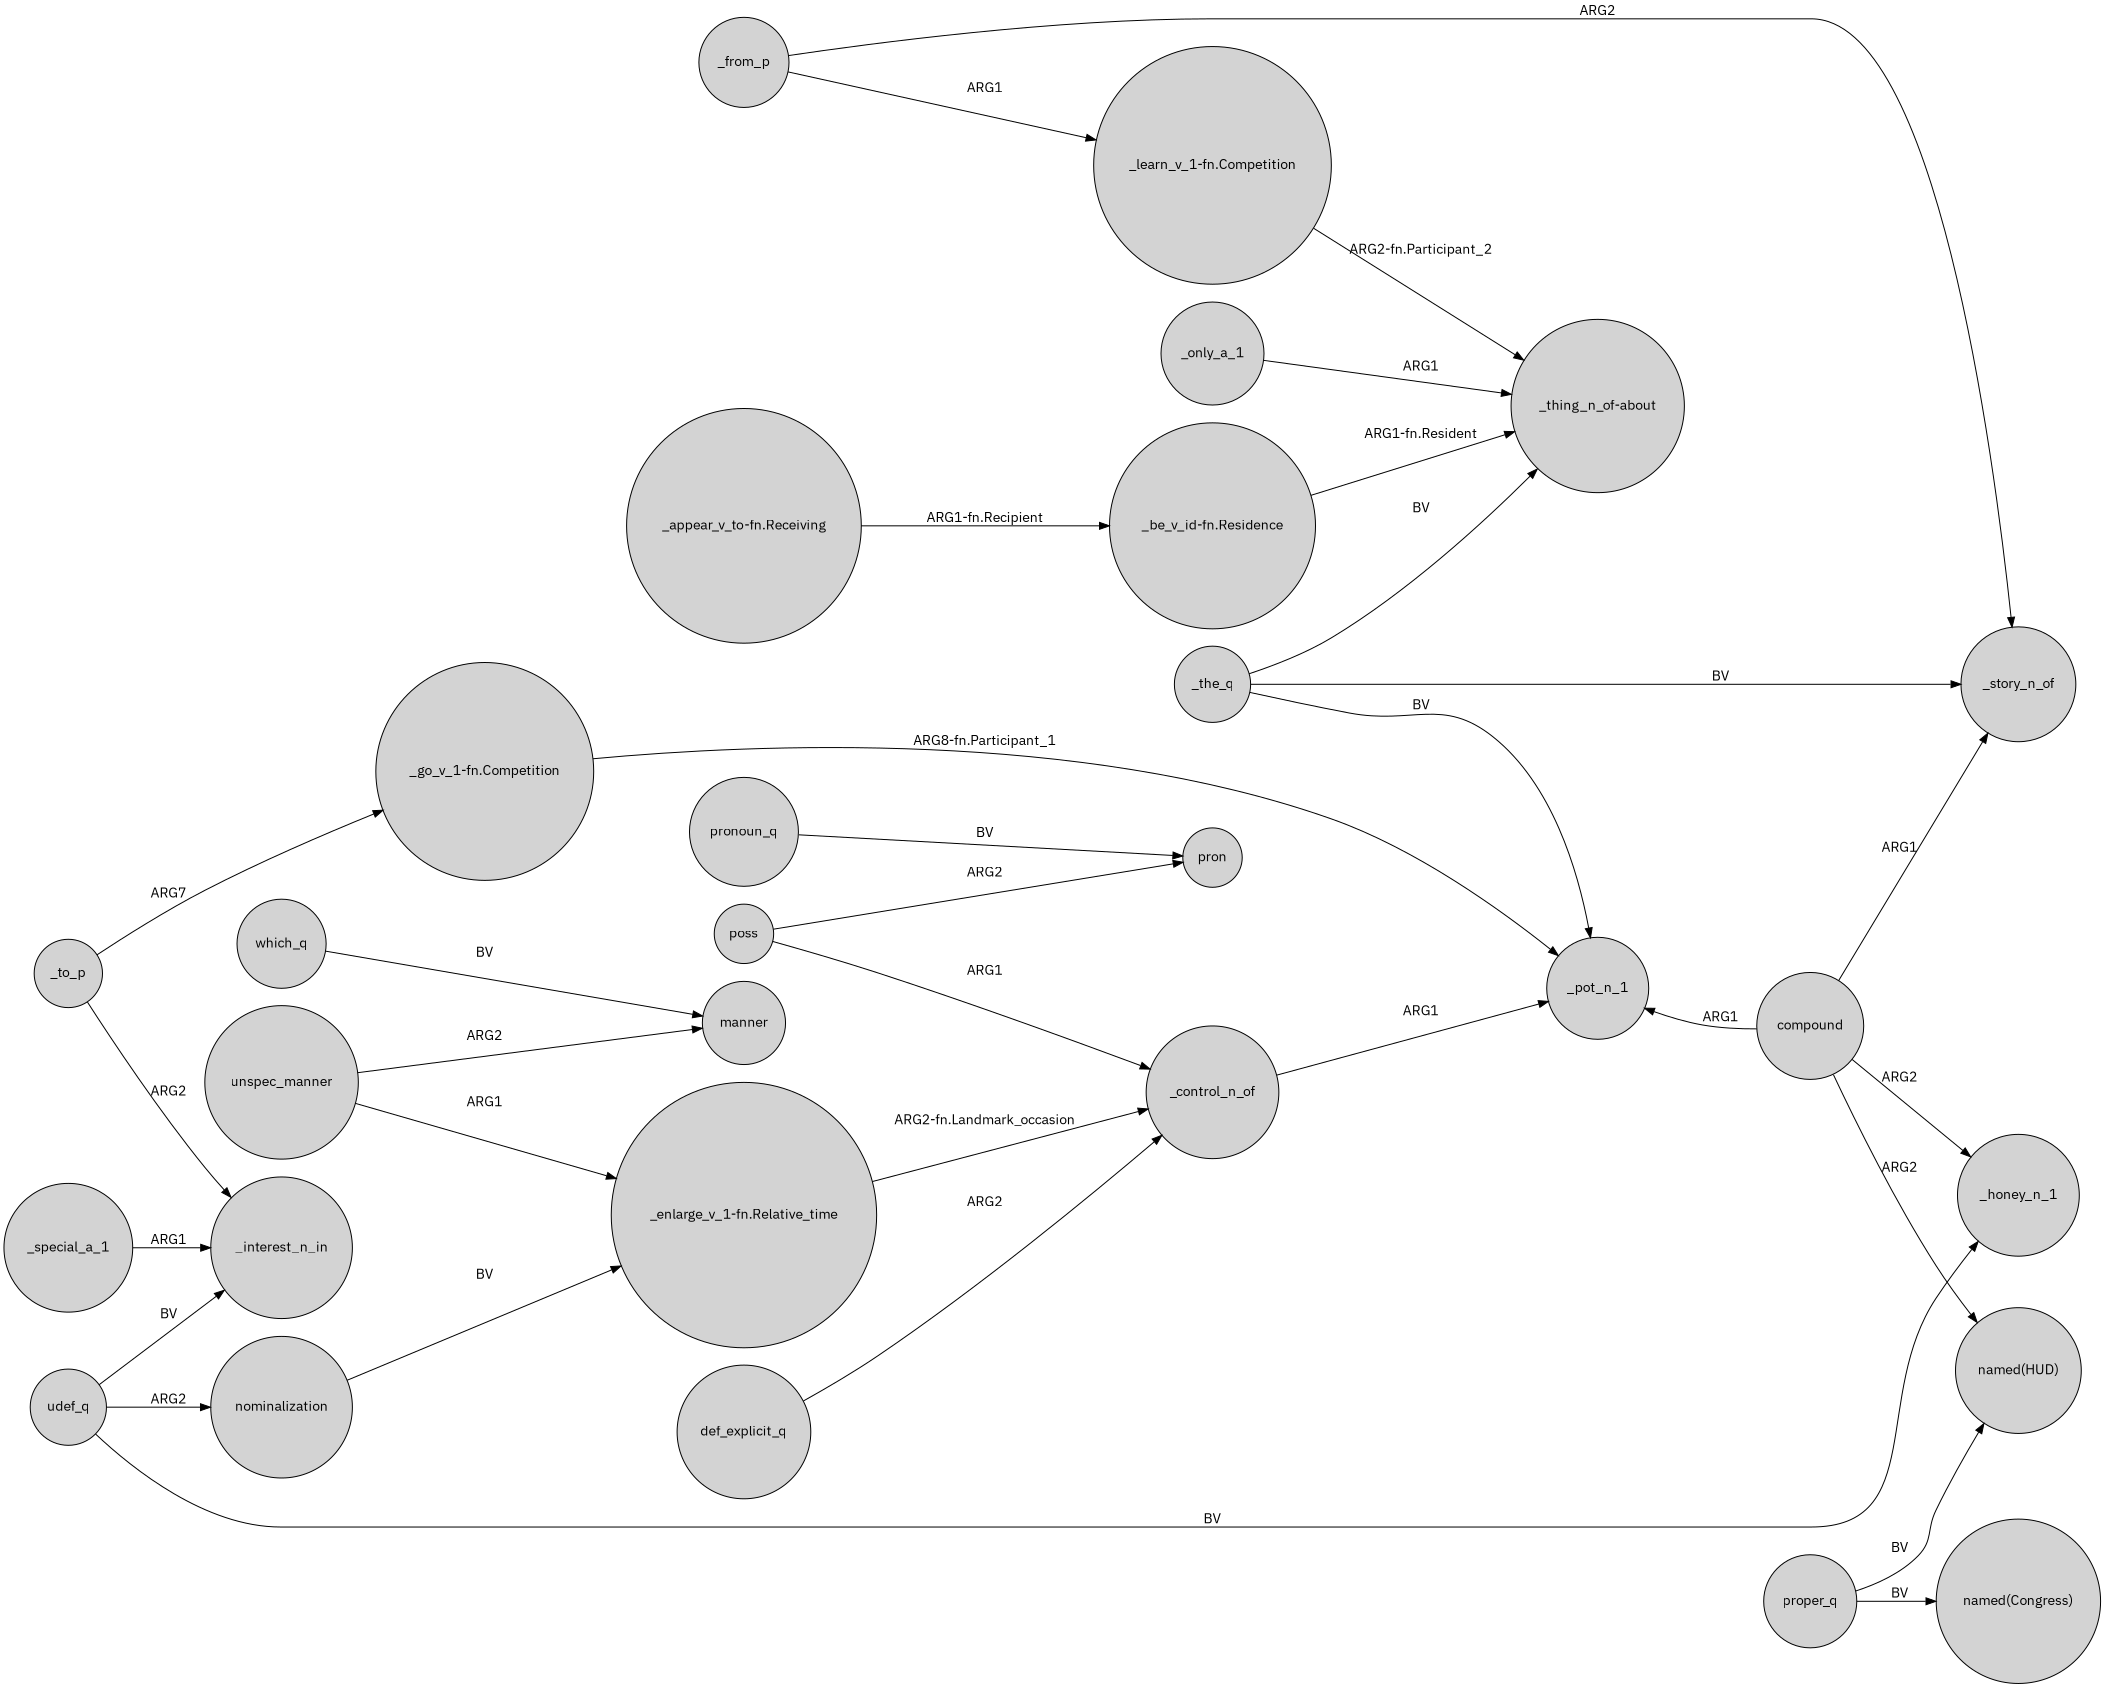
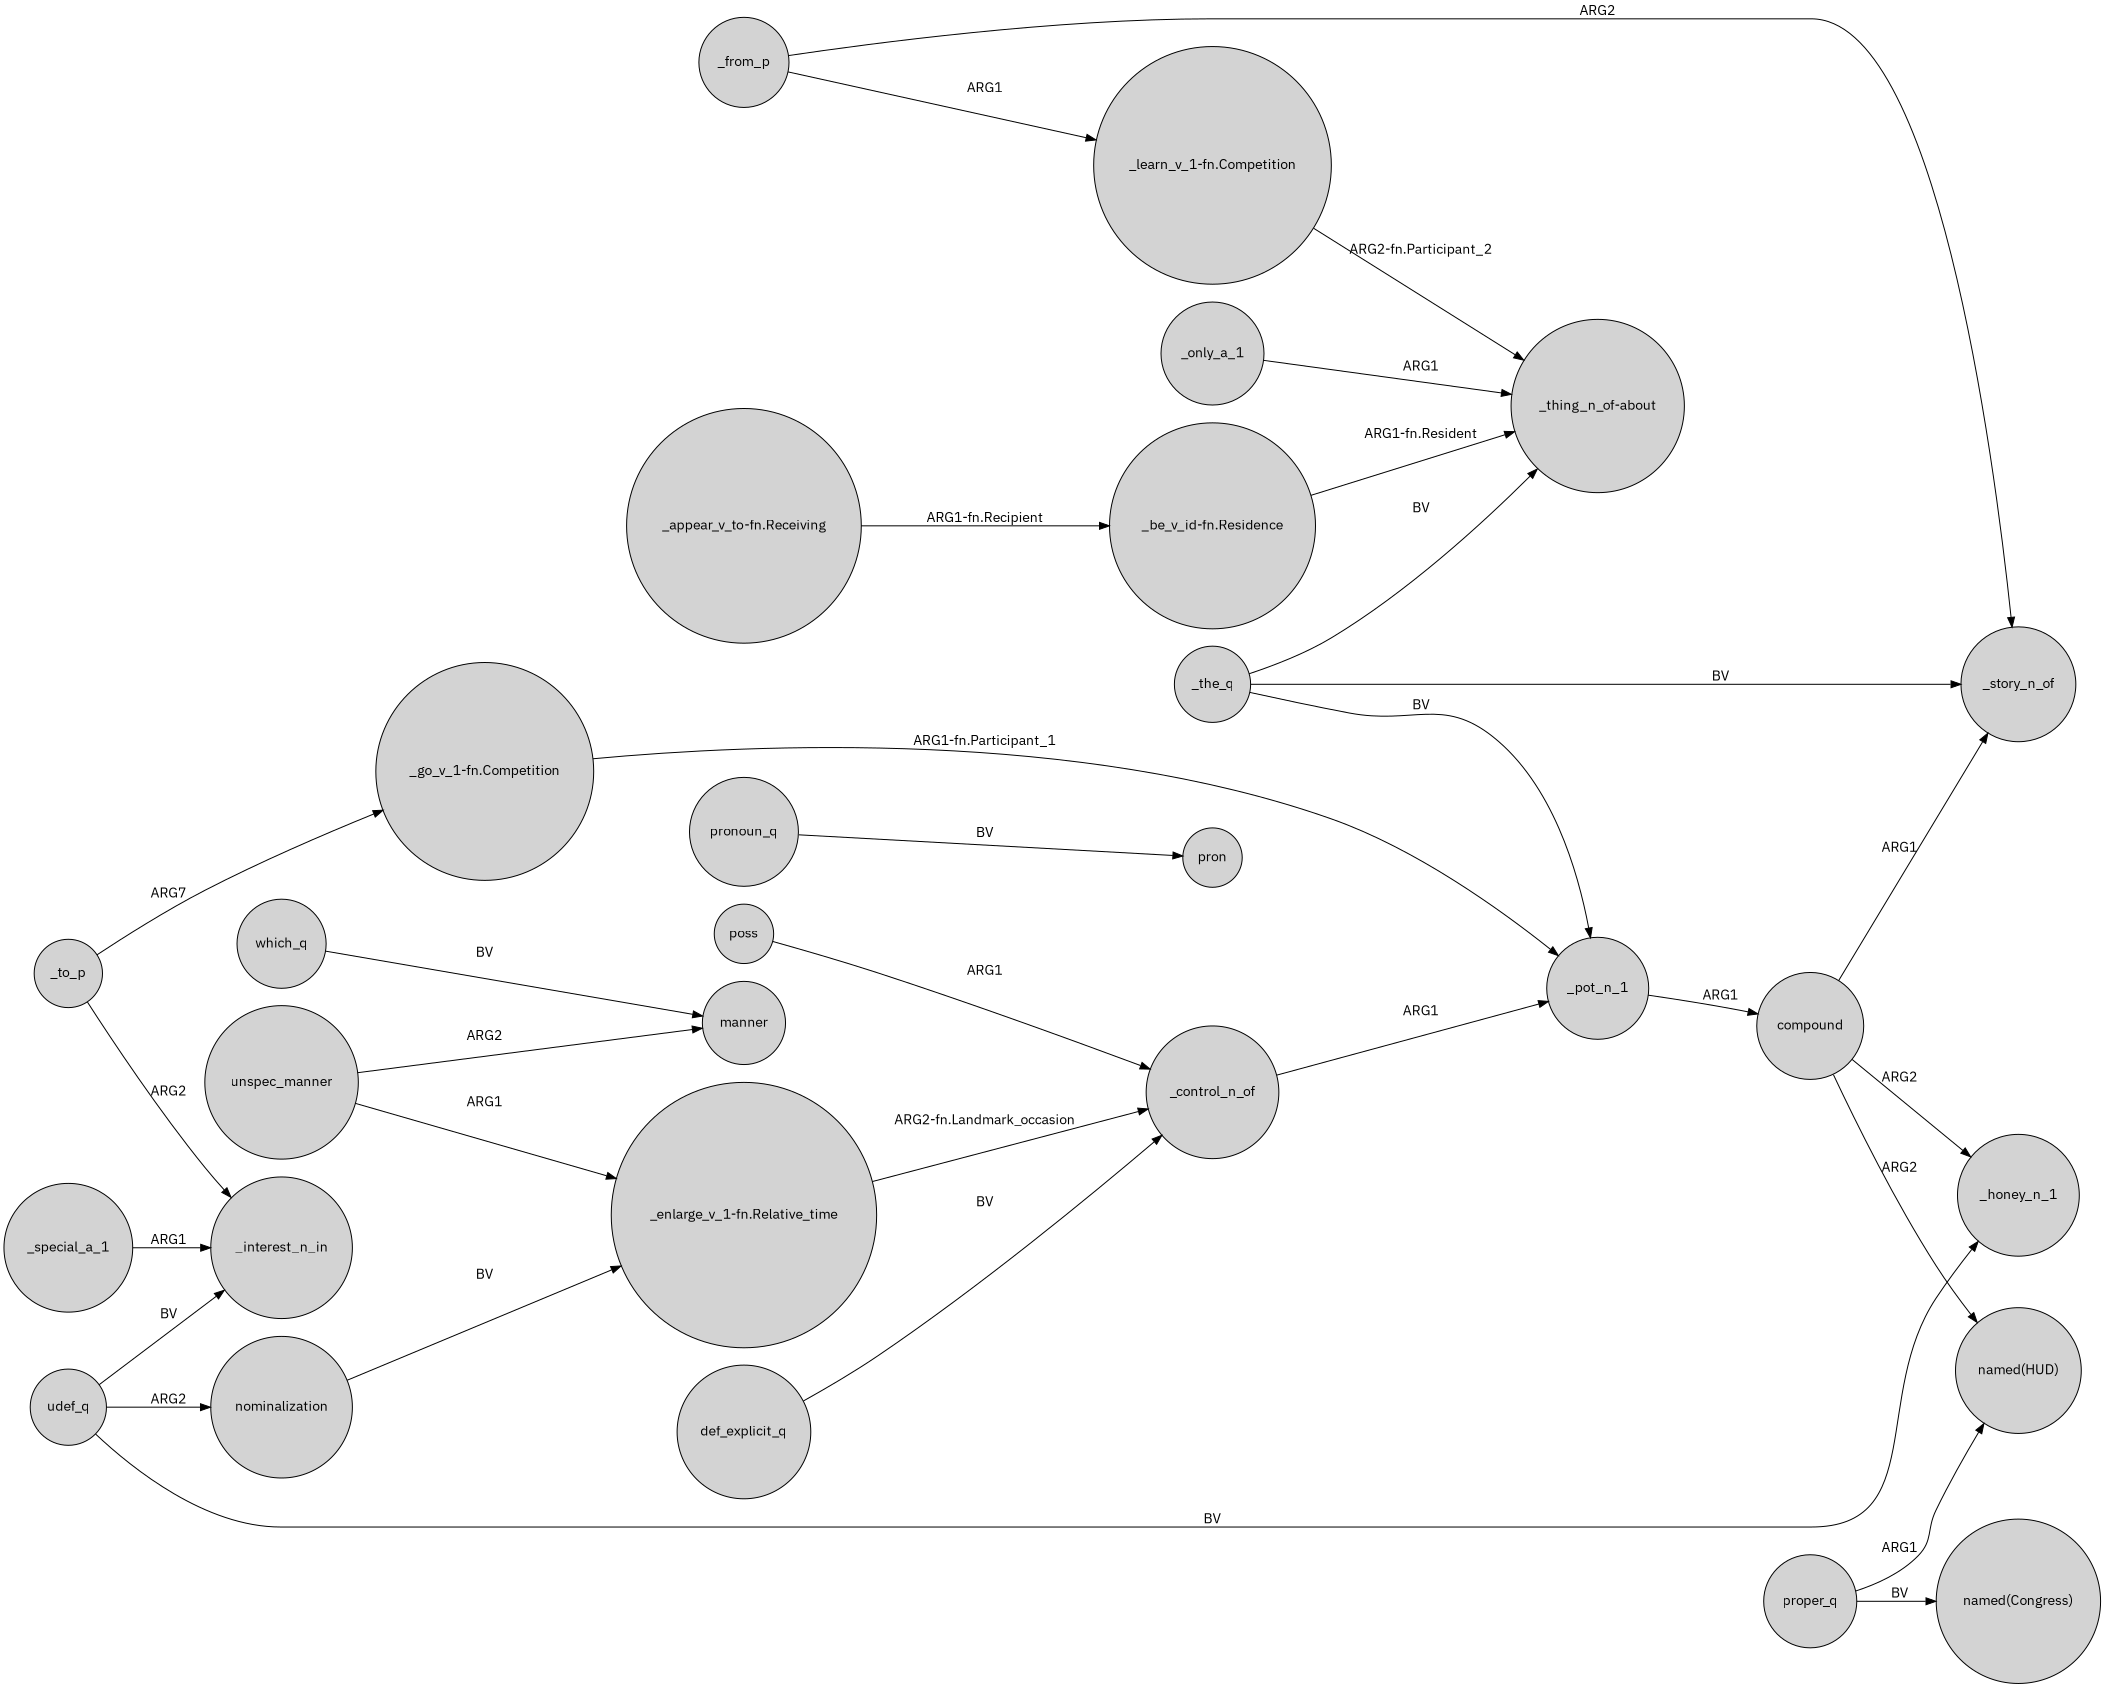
edge "_go_v_1-fn.Competition" -> "_pot_n_1": label "ARG8-fn.Participant_1" -> "ARG1-fn.Participant_1"
edge "poss" -> "pron": removed, label "ARG2"
edge "compound" -> "_pot_n_1": reversed
edge "def_explicit_q" -> "_control_n_of": label "ARG2" -> "BV"
edge "proper_q" -> "named(HUD)": label "BV" -> "ARG1"
